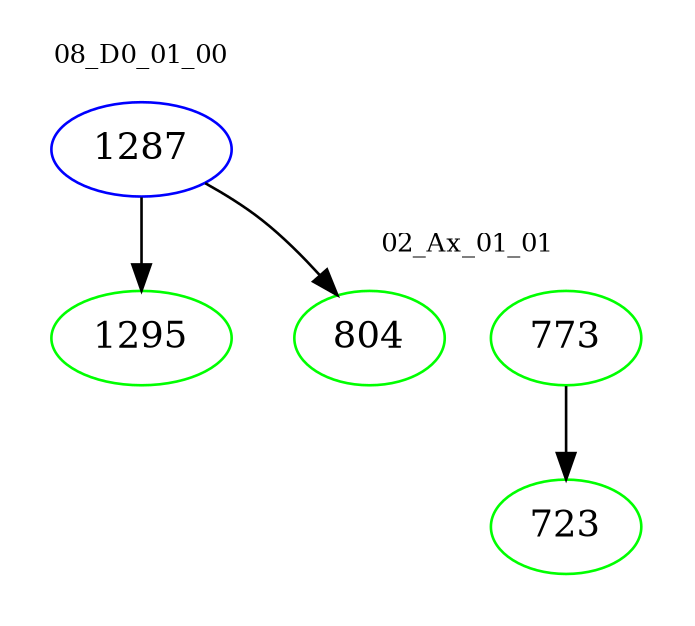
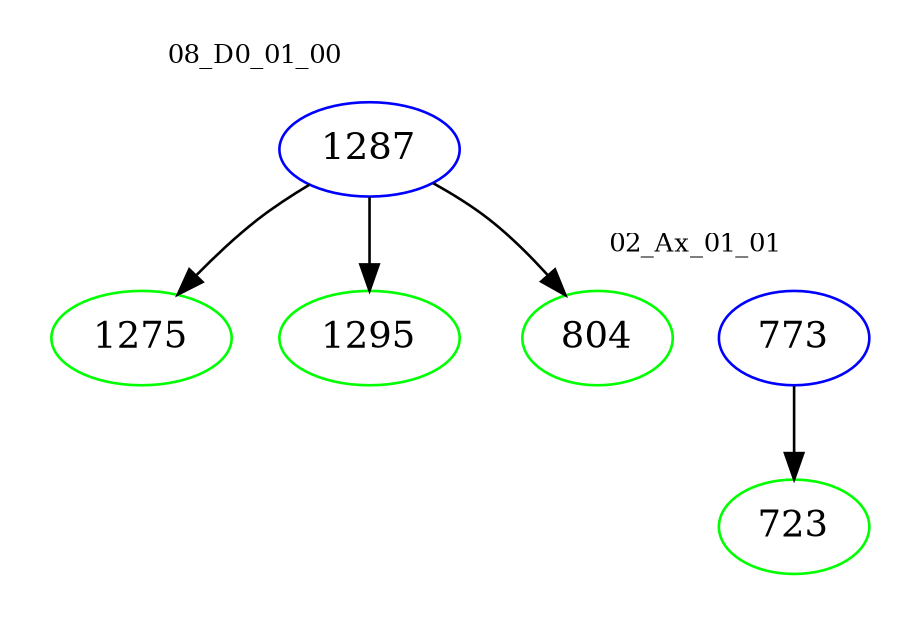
node "1275": added
node "773": color green -> blue
